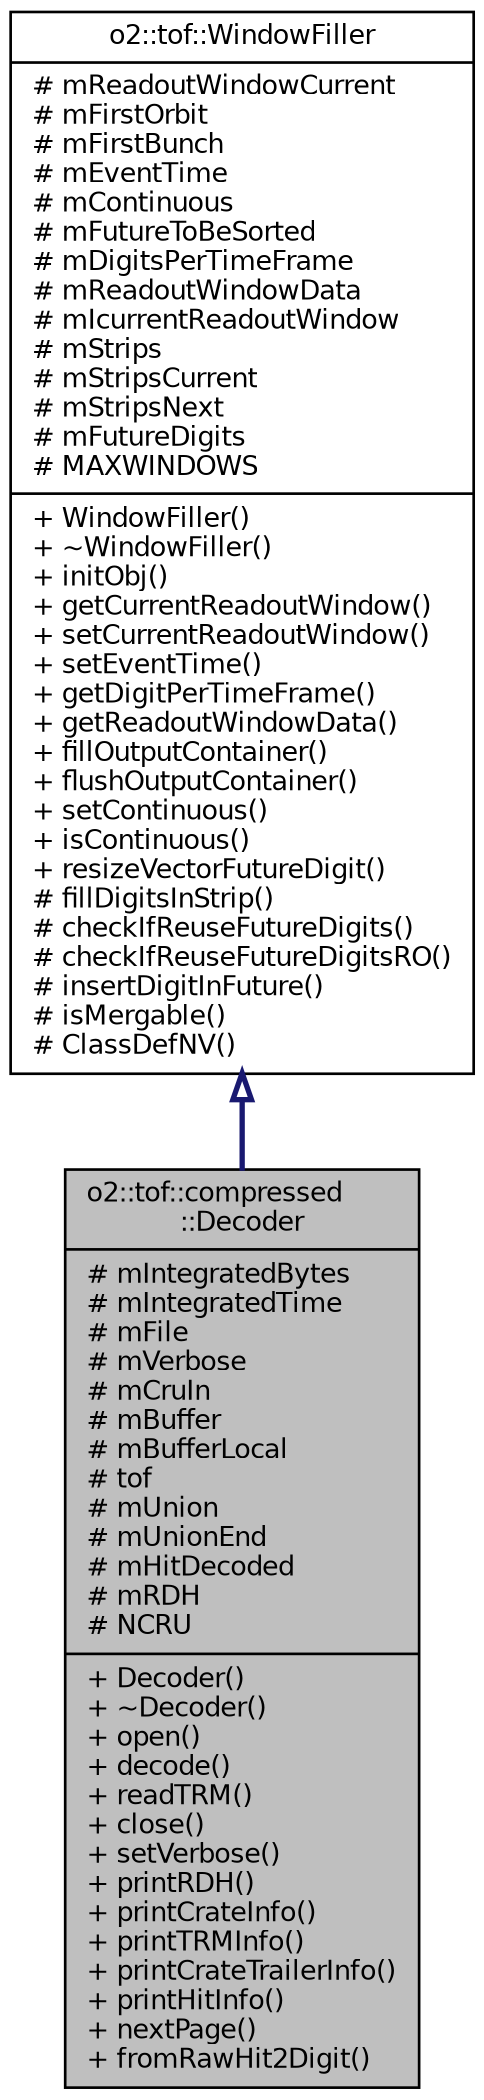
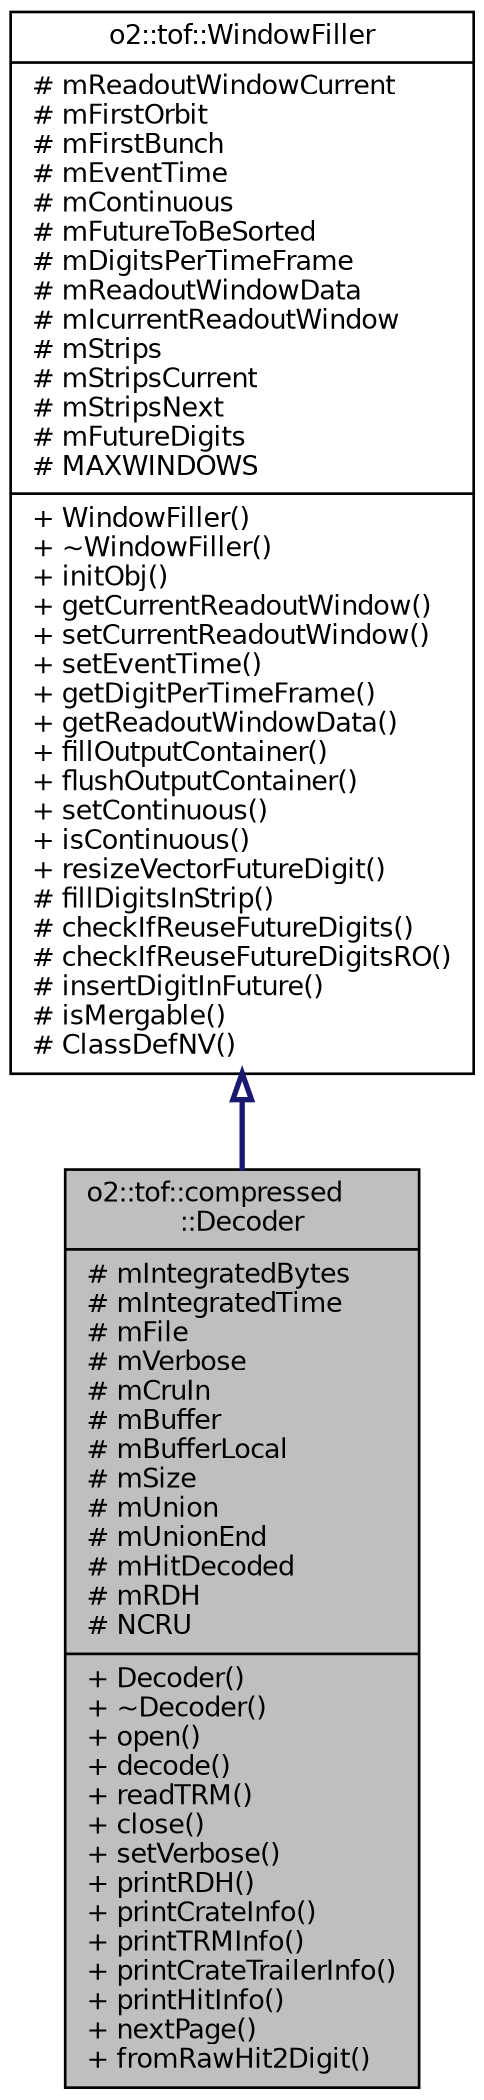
node "o2::tof::compressed": text "# tof" -> "# mSize"
